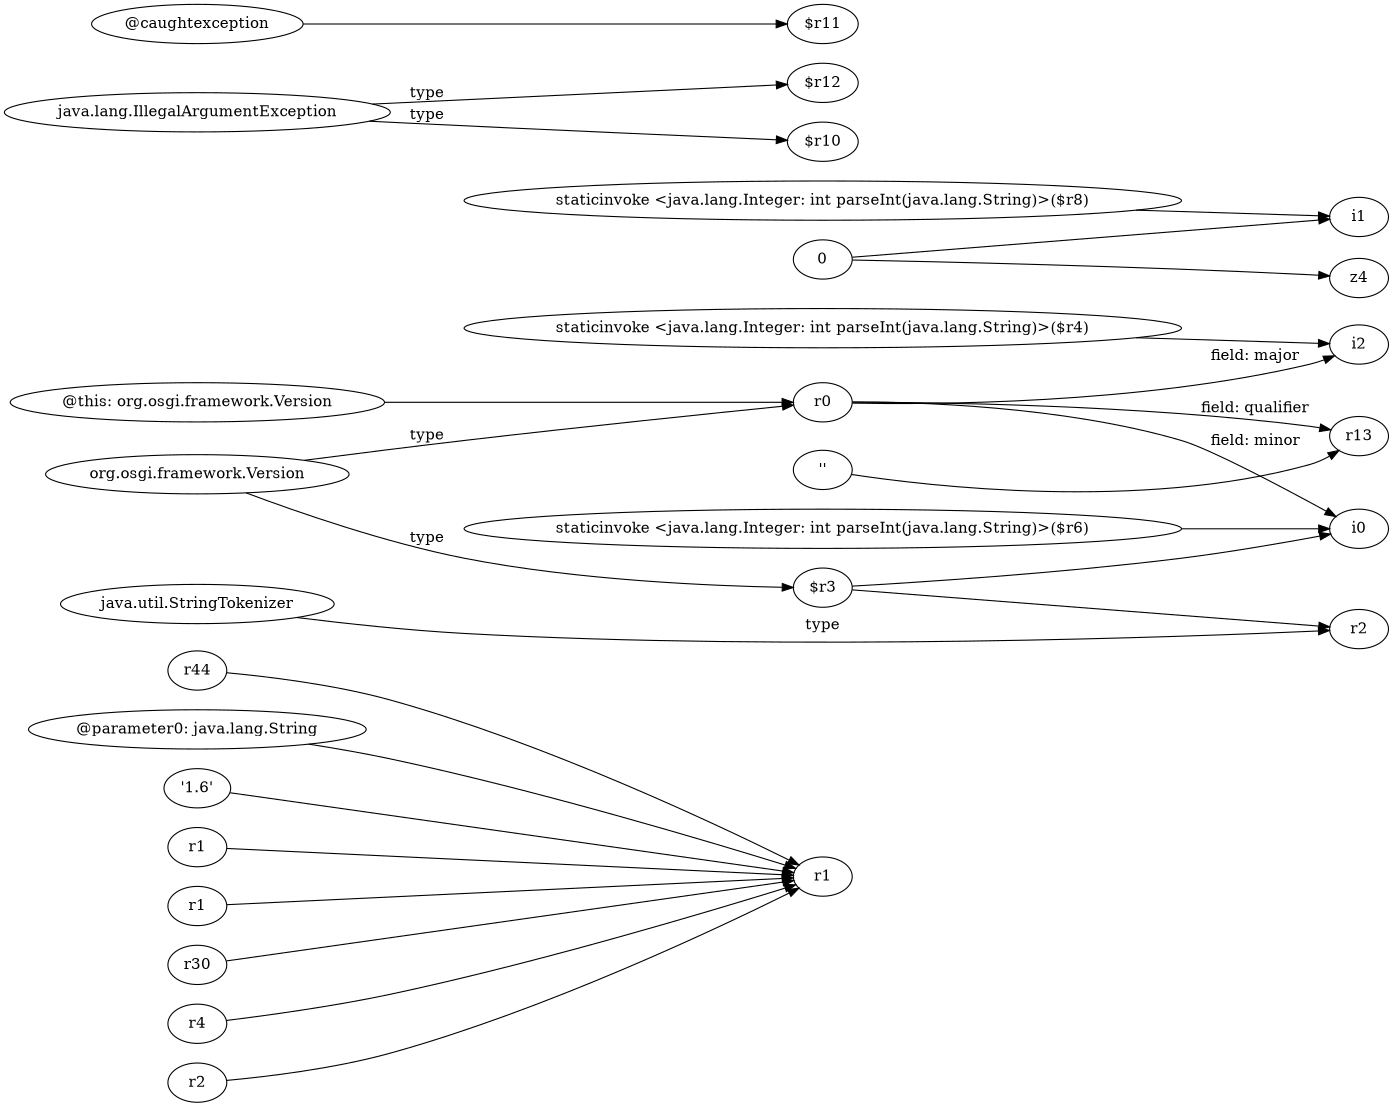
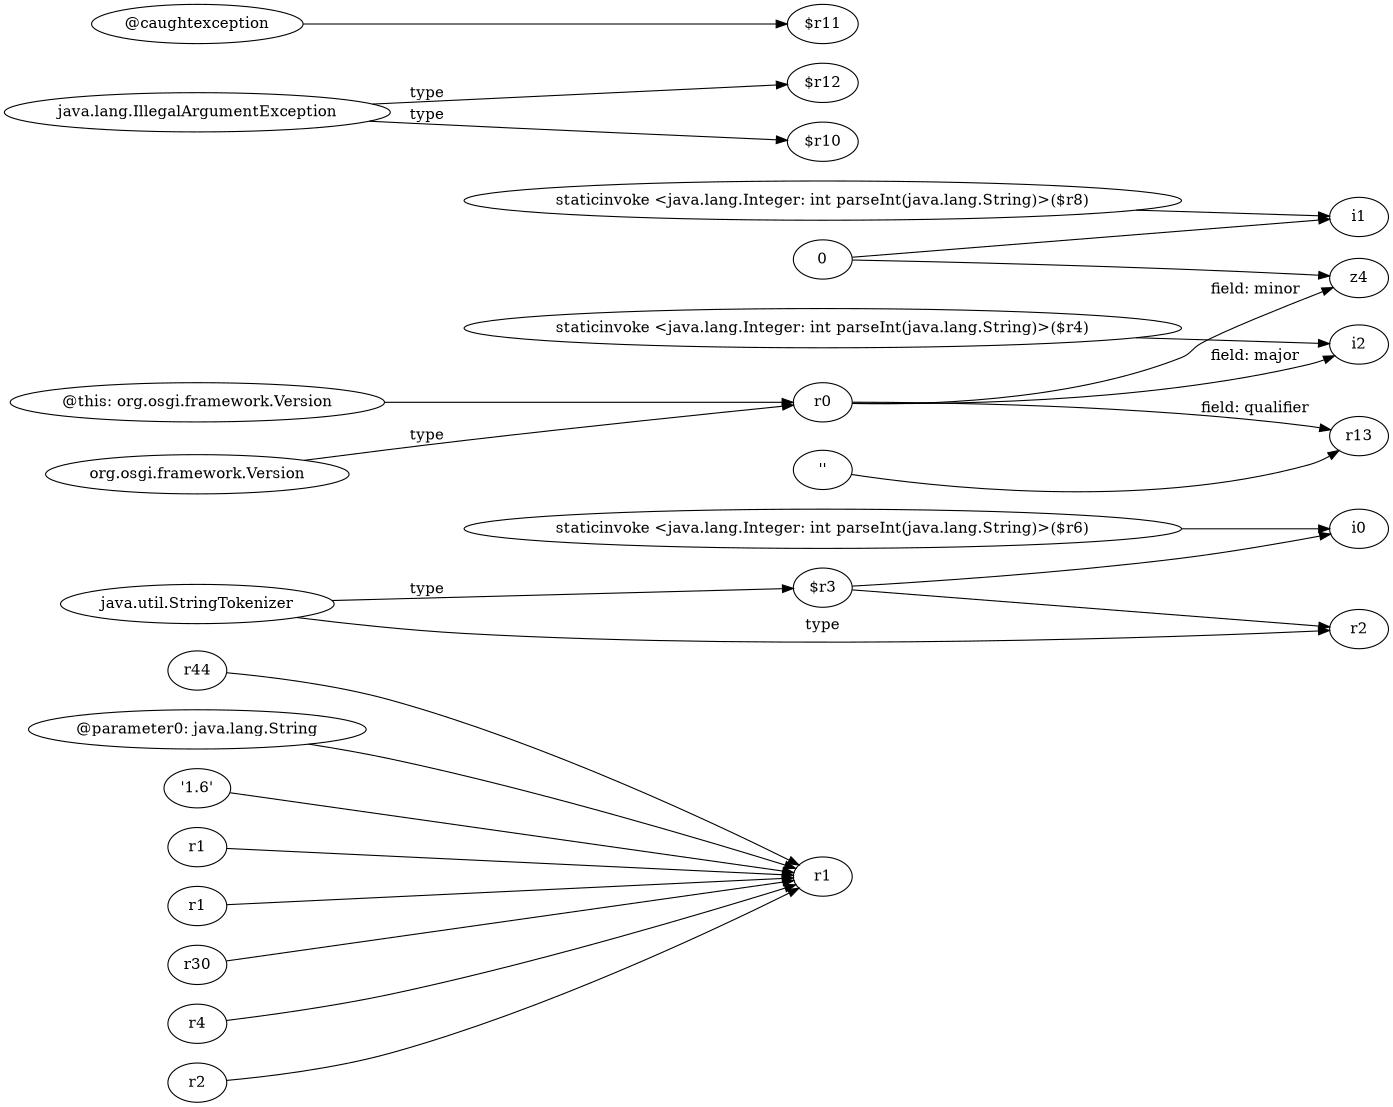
edge "r0" -> "i0": now "r0" -> "z4"
edge "org.osgi.framework.Version" -> "$r3": now "java.util.StringTokenizer" -> "$r3"
